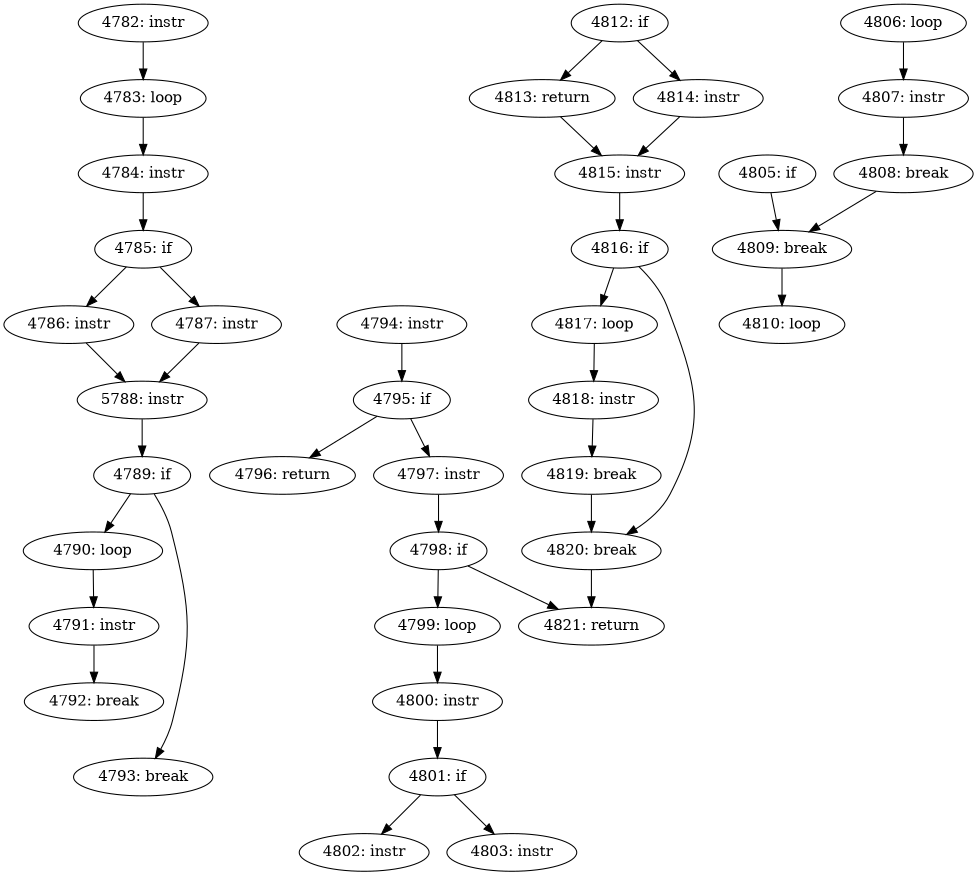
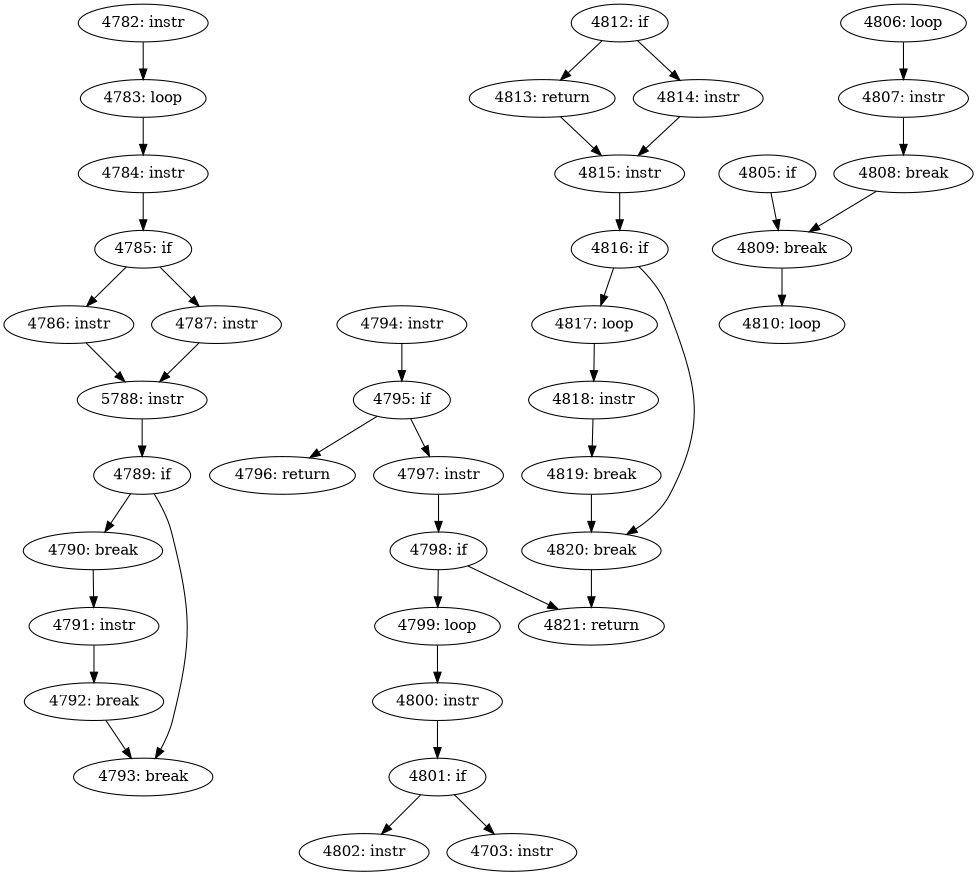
node "4790: loop": label "4790: loop" -> "4790: break"
edge "4792: break" -> "4793: break": added
node "4803: instr": label "4803: instr" -> "4703: instr"
